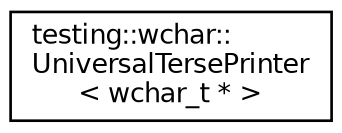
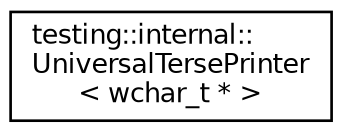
node "testing::wchar:: UniversalTersePrinter < wchar_t * >": label "testing::wchar:: UniversalTersePrinter < wchar_t * >" -> "testing::internal:: UniversalTersePrinter < wchar_t * >"
